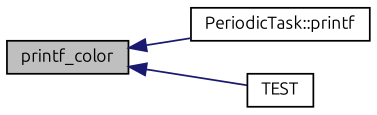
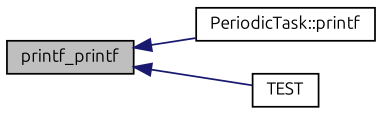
node "printf_color": label "printf_color" -> "printf_printf"
